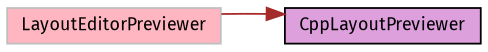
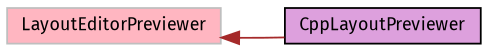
edge "LayoutEditorPreviewer" -> "CppLayoutPreviewer": reversed
